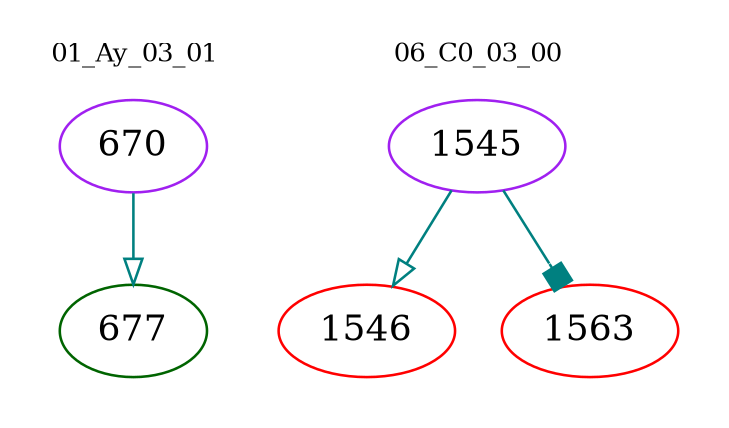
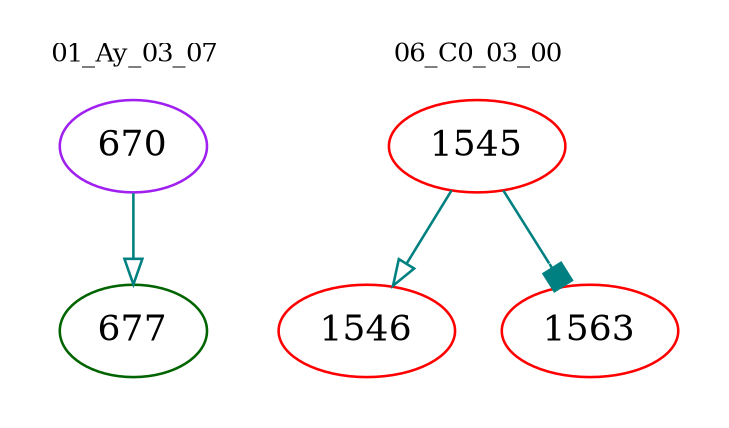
cluster "01_Ay_03_01": label "01_Ay_03_01" -> "01_Ay_03_07"
node "1545": color purple -> red
